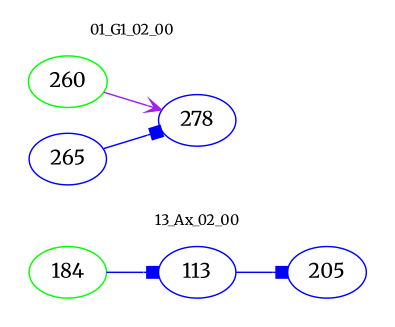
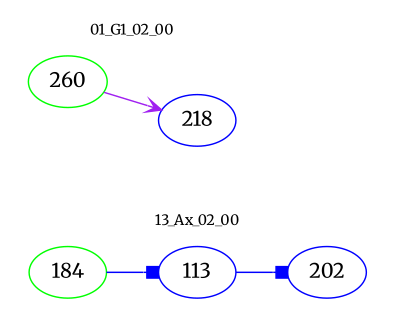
node "278": label "278" -> "218"
node "265": removed
node "205": label "205" -> "202"
